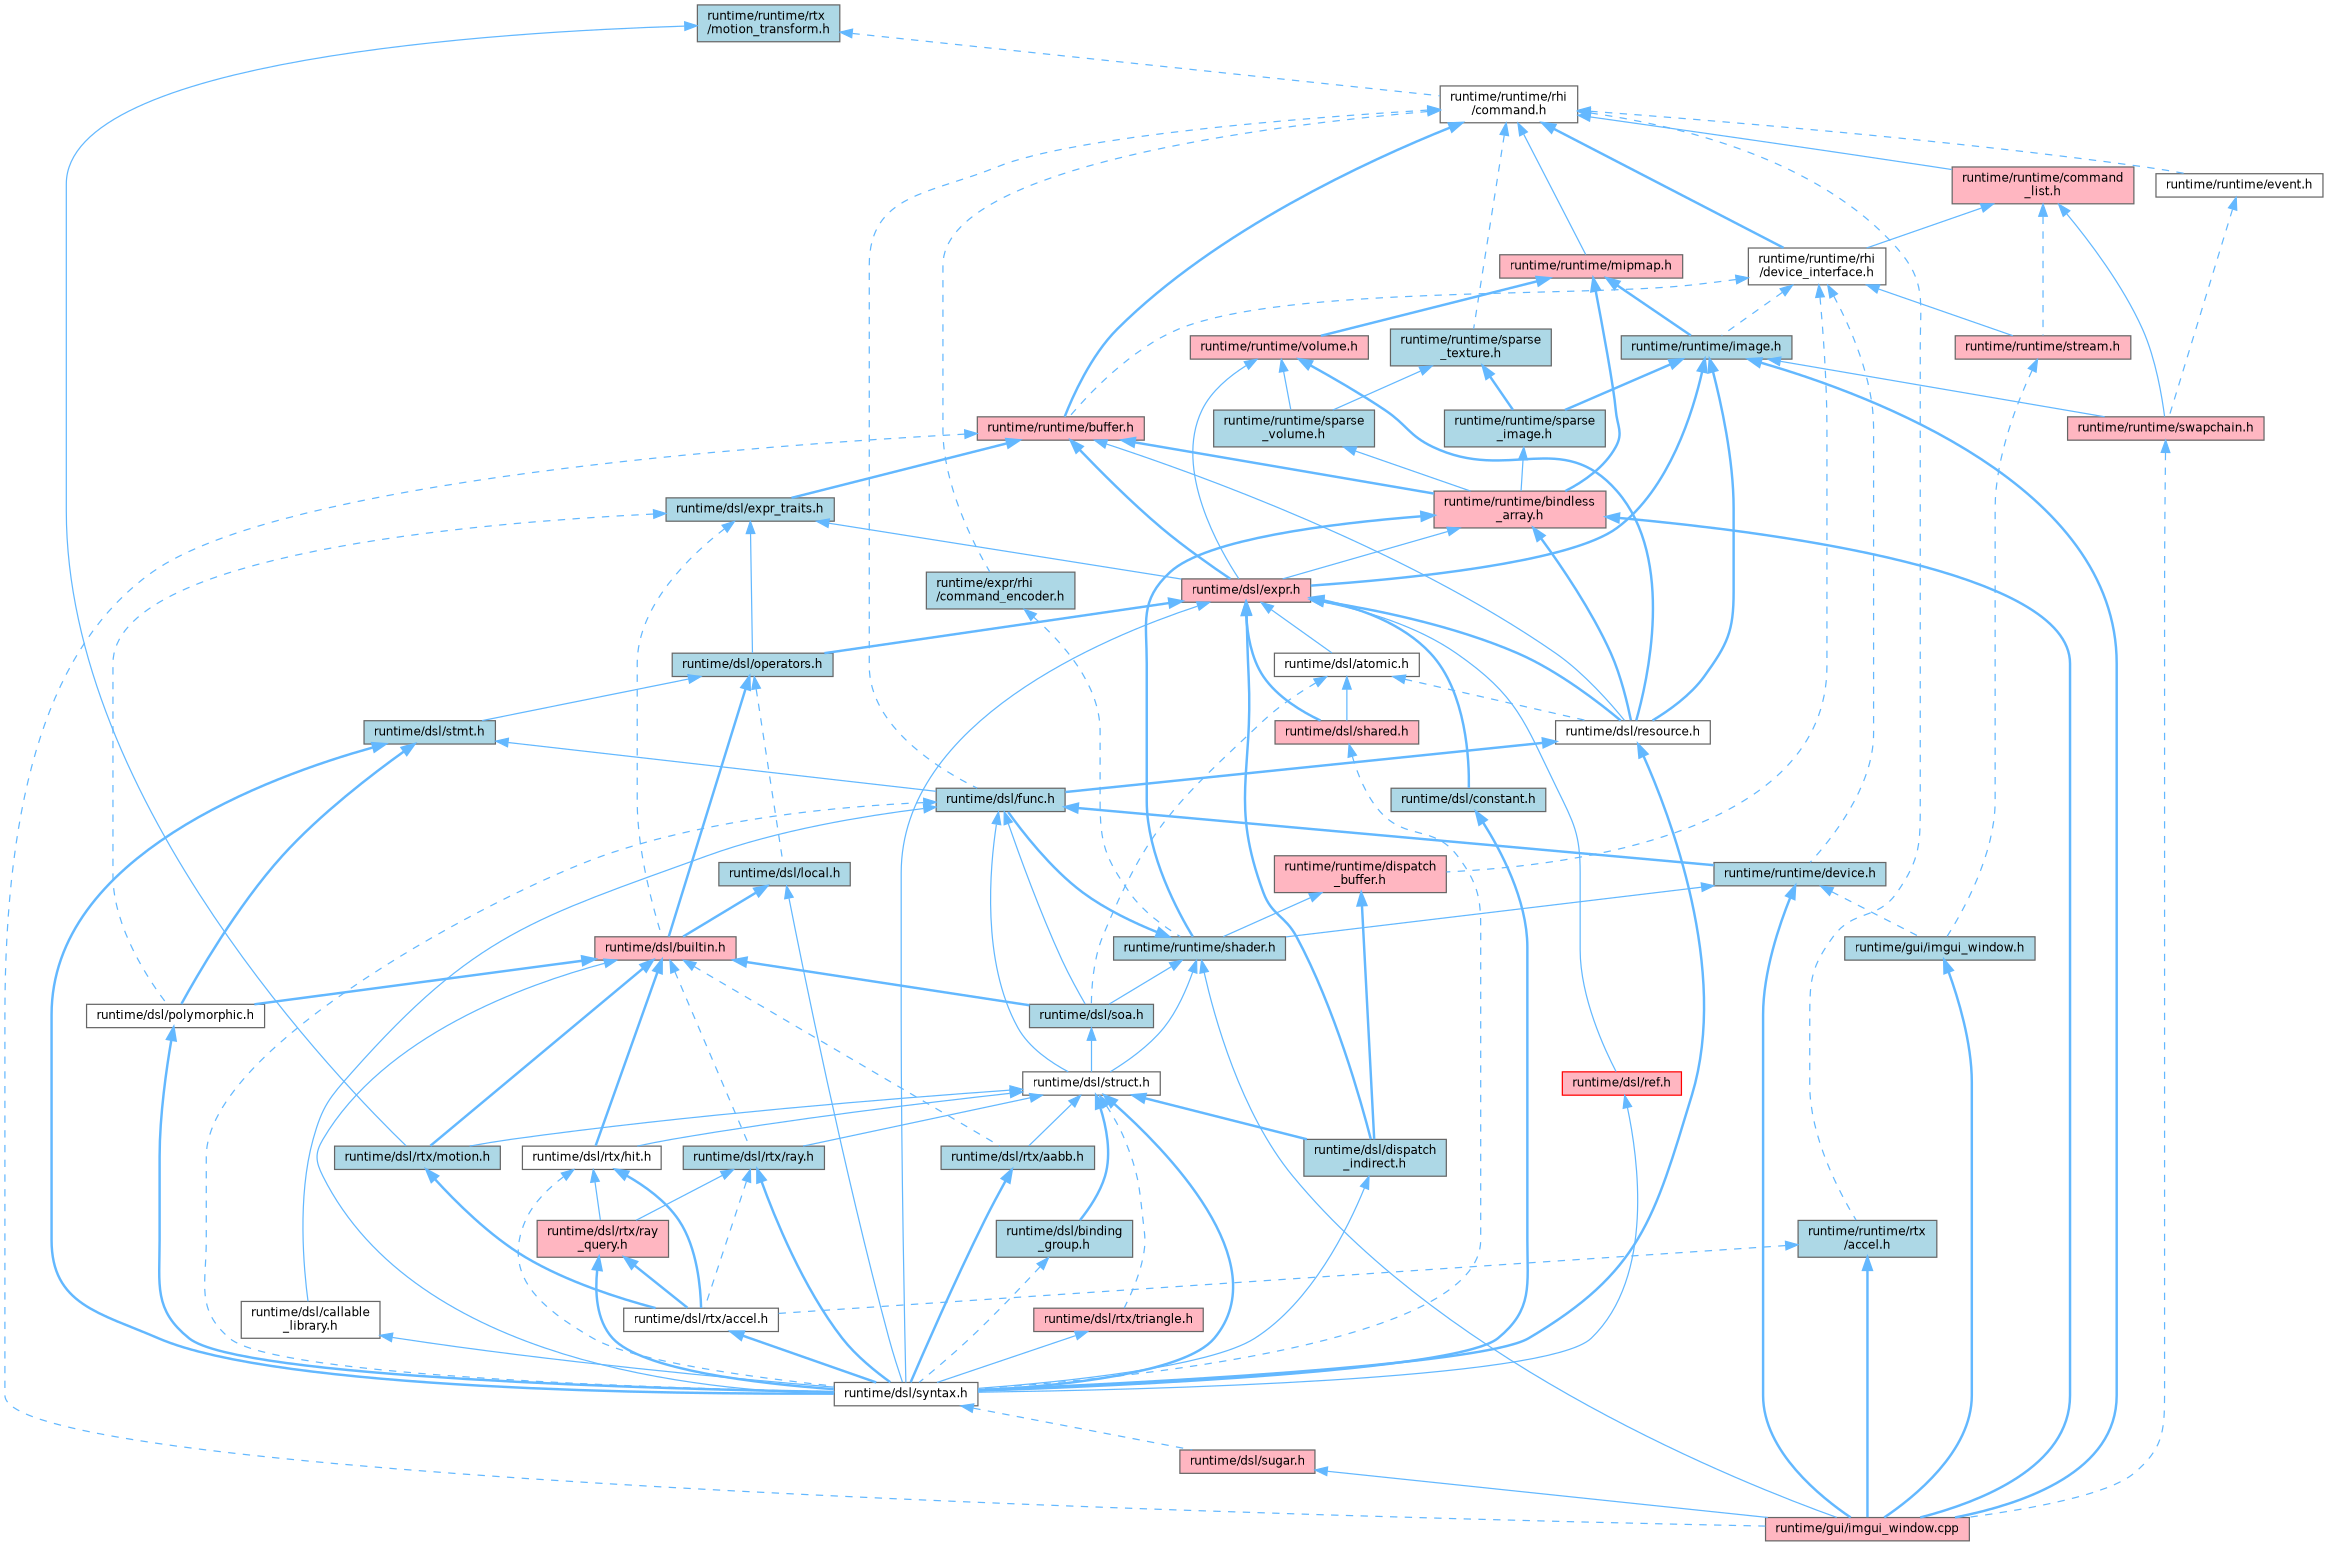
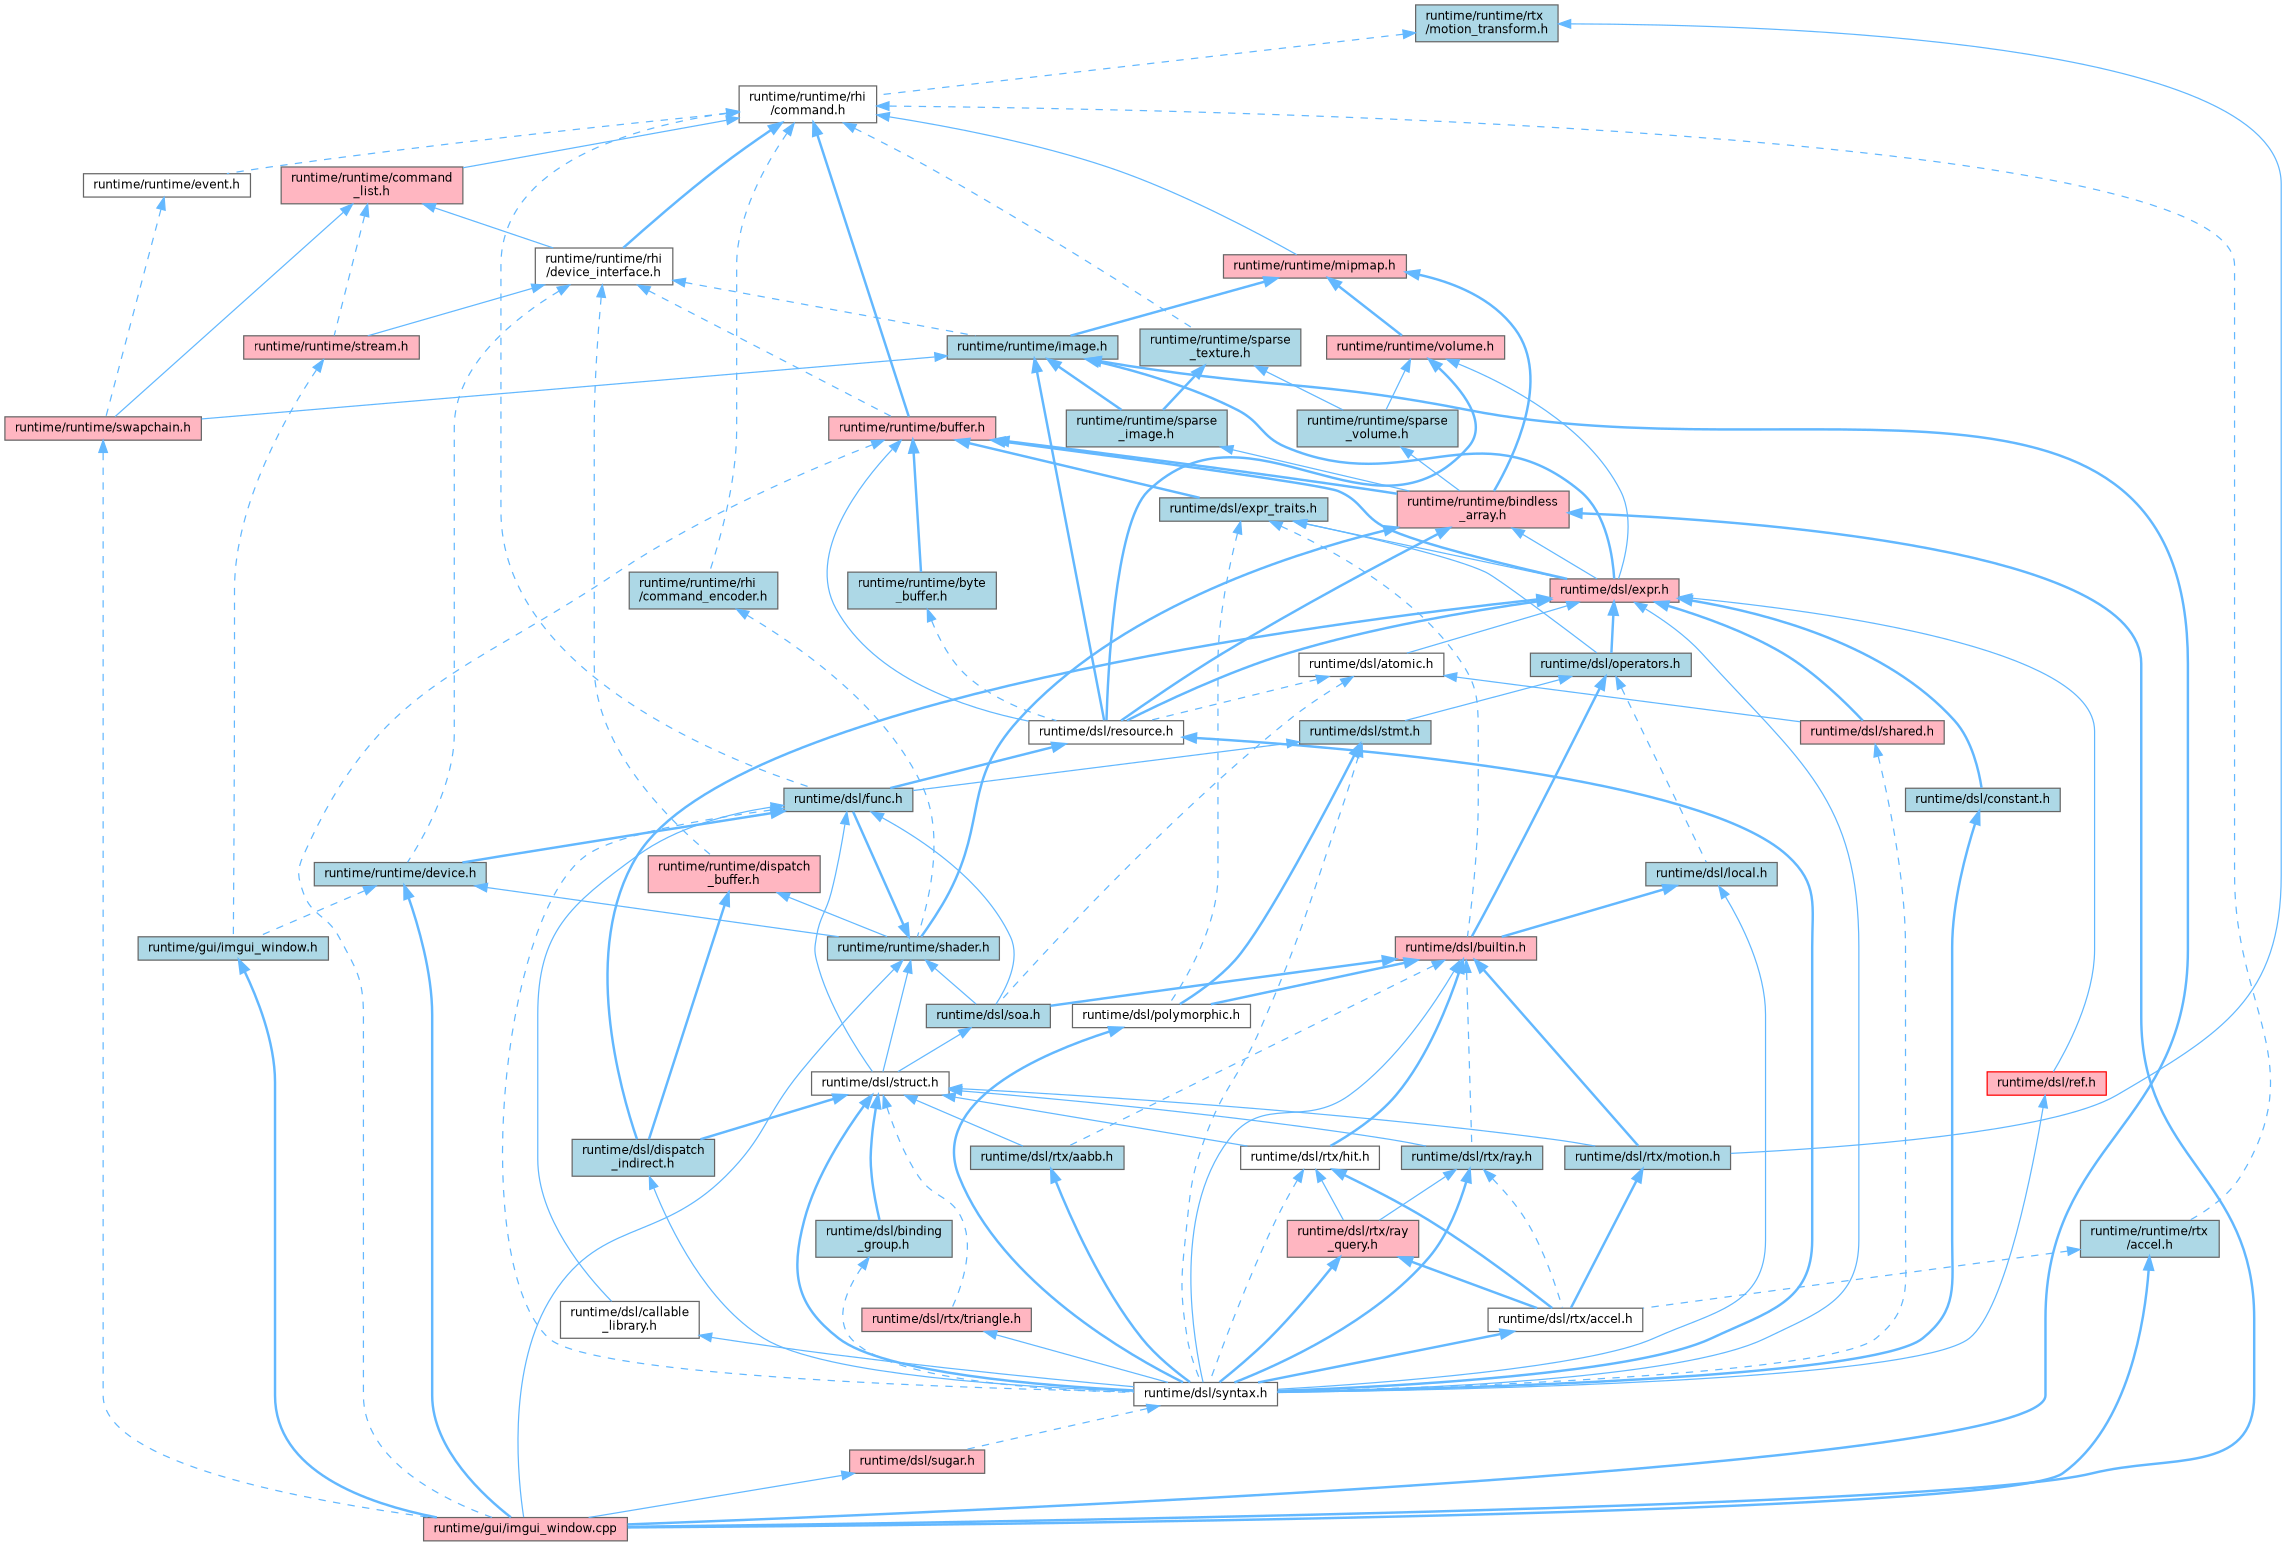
node "runtime/runtime/byte _buffer.h": added
node "runtime/expr/rhi /command_encoder.h": label "runtime/expr/rhi /command_encoder.h" -> "runtime/runtime/rhi /command_encoder.h"
edge "runtime/dsl/syntax.h" -> "runtime/dsl/stmt.h": style bold -> dashed
